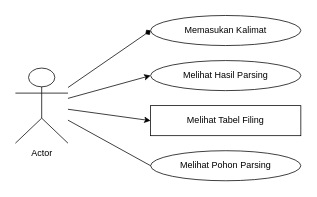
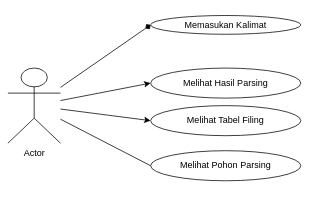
node "Memasukan Kalimat": size 150x30 -> 150x19
node "Melihat Hasil Parsing": moved (225, 75) -> (225, 83)
node "Actor": moved (42, 105) -> (34, 105)
node "Melihat Tabel Filing": shape rectangle -> ellipse
